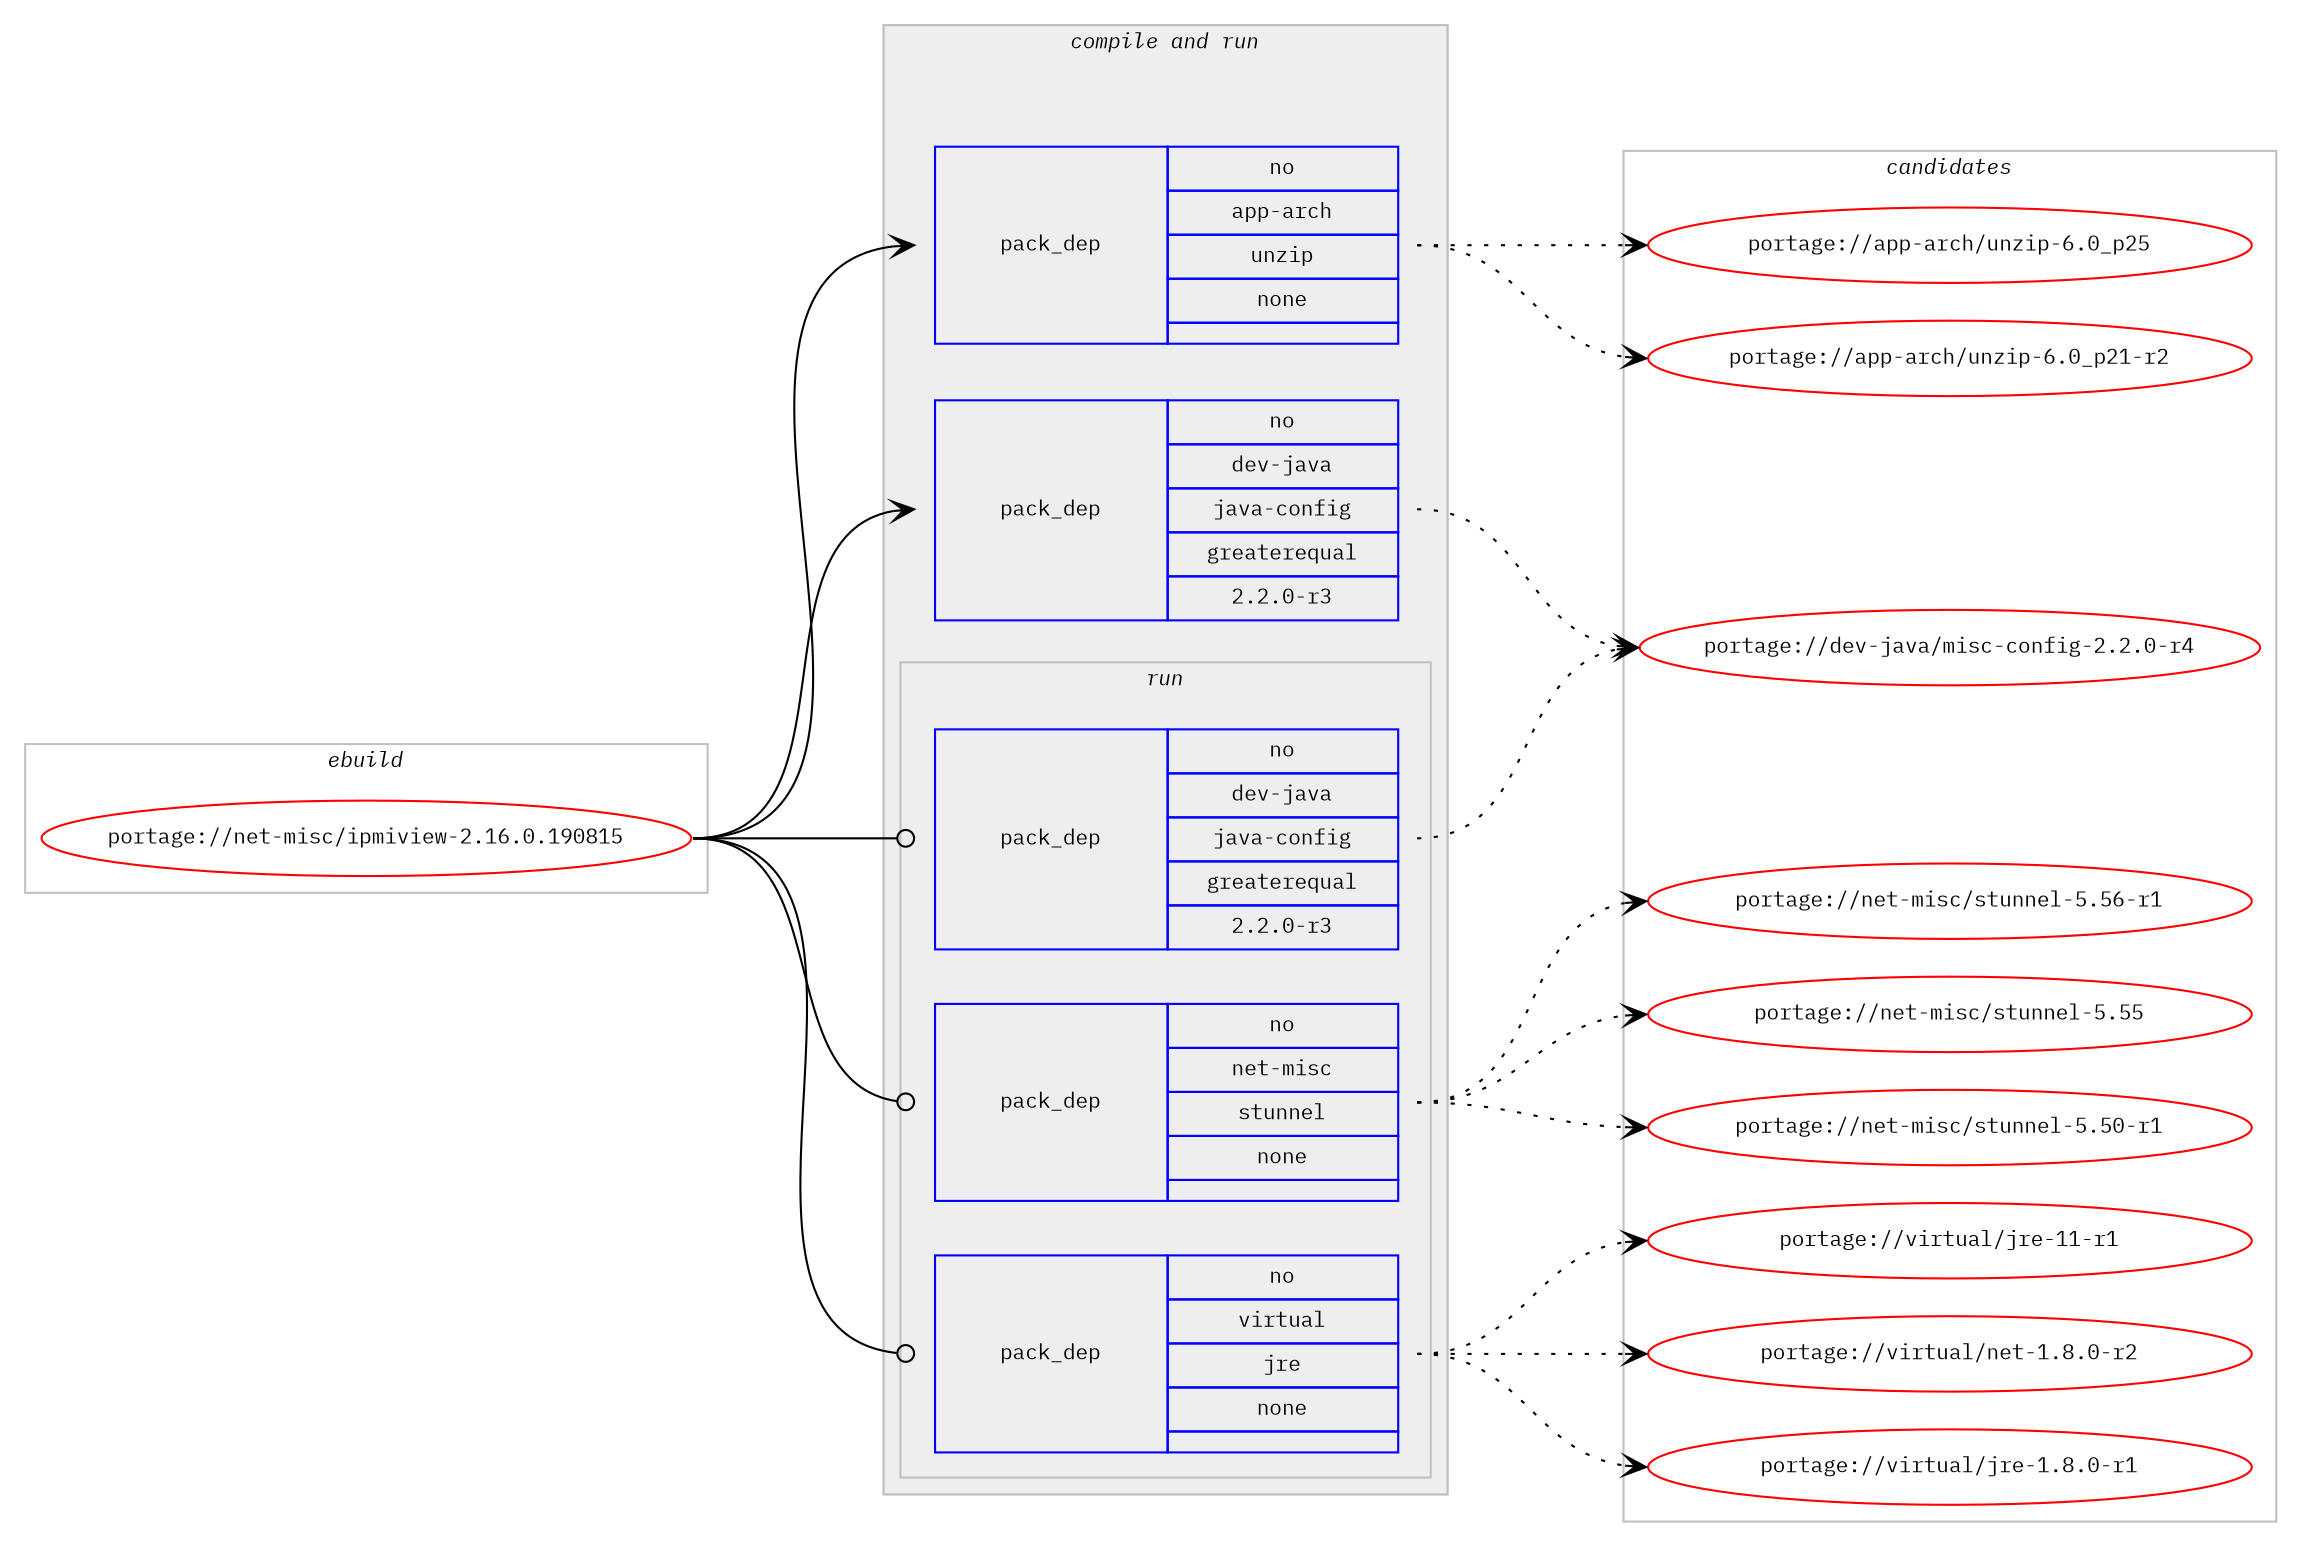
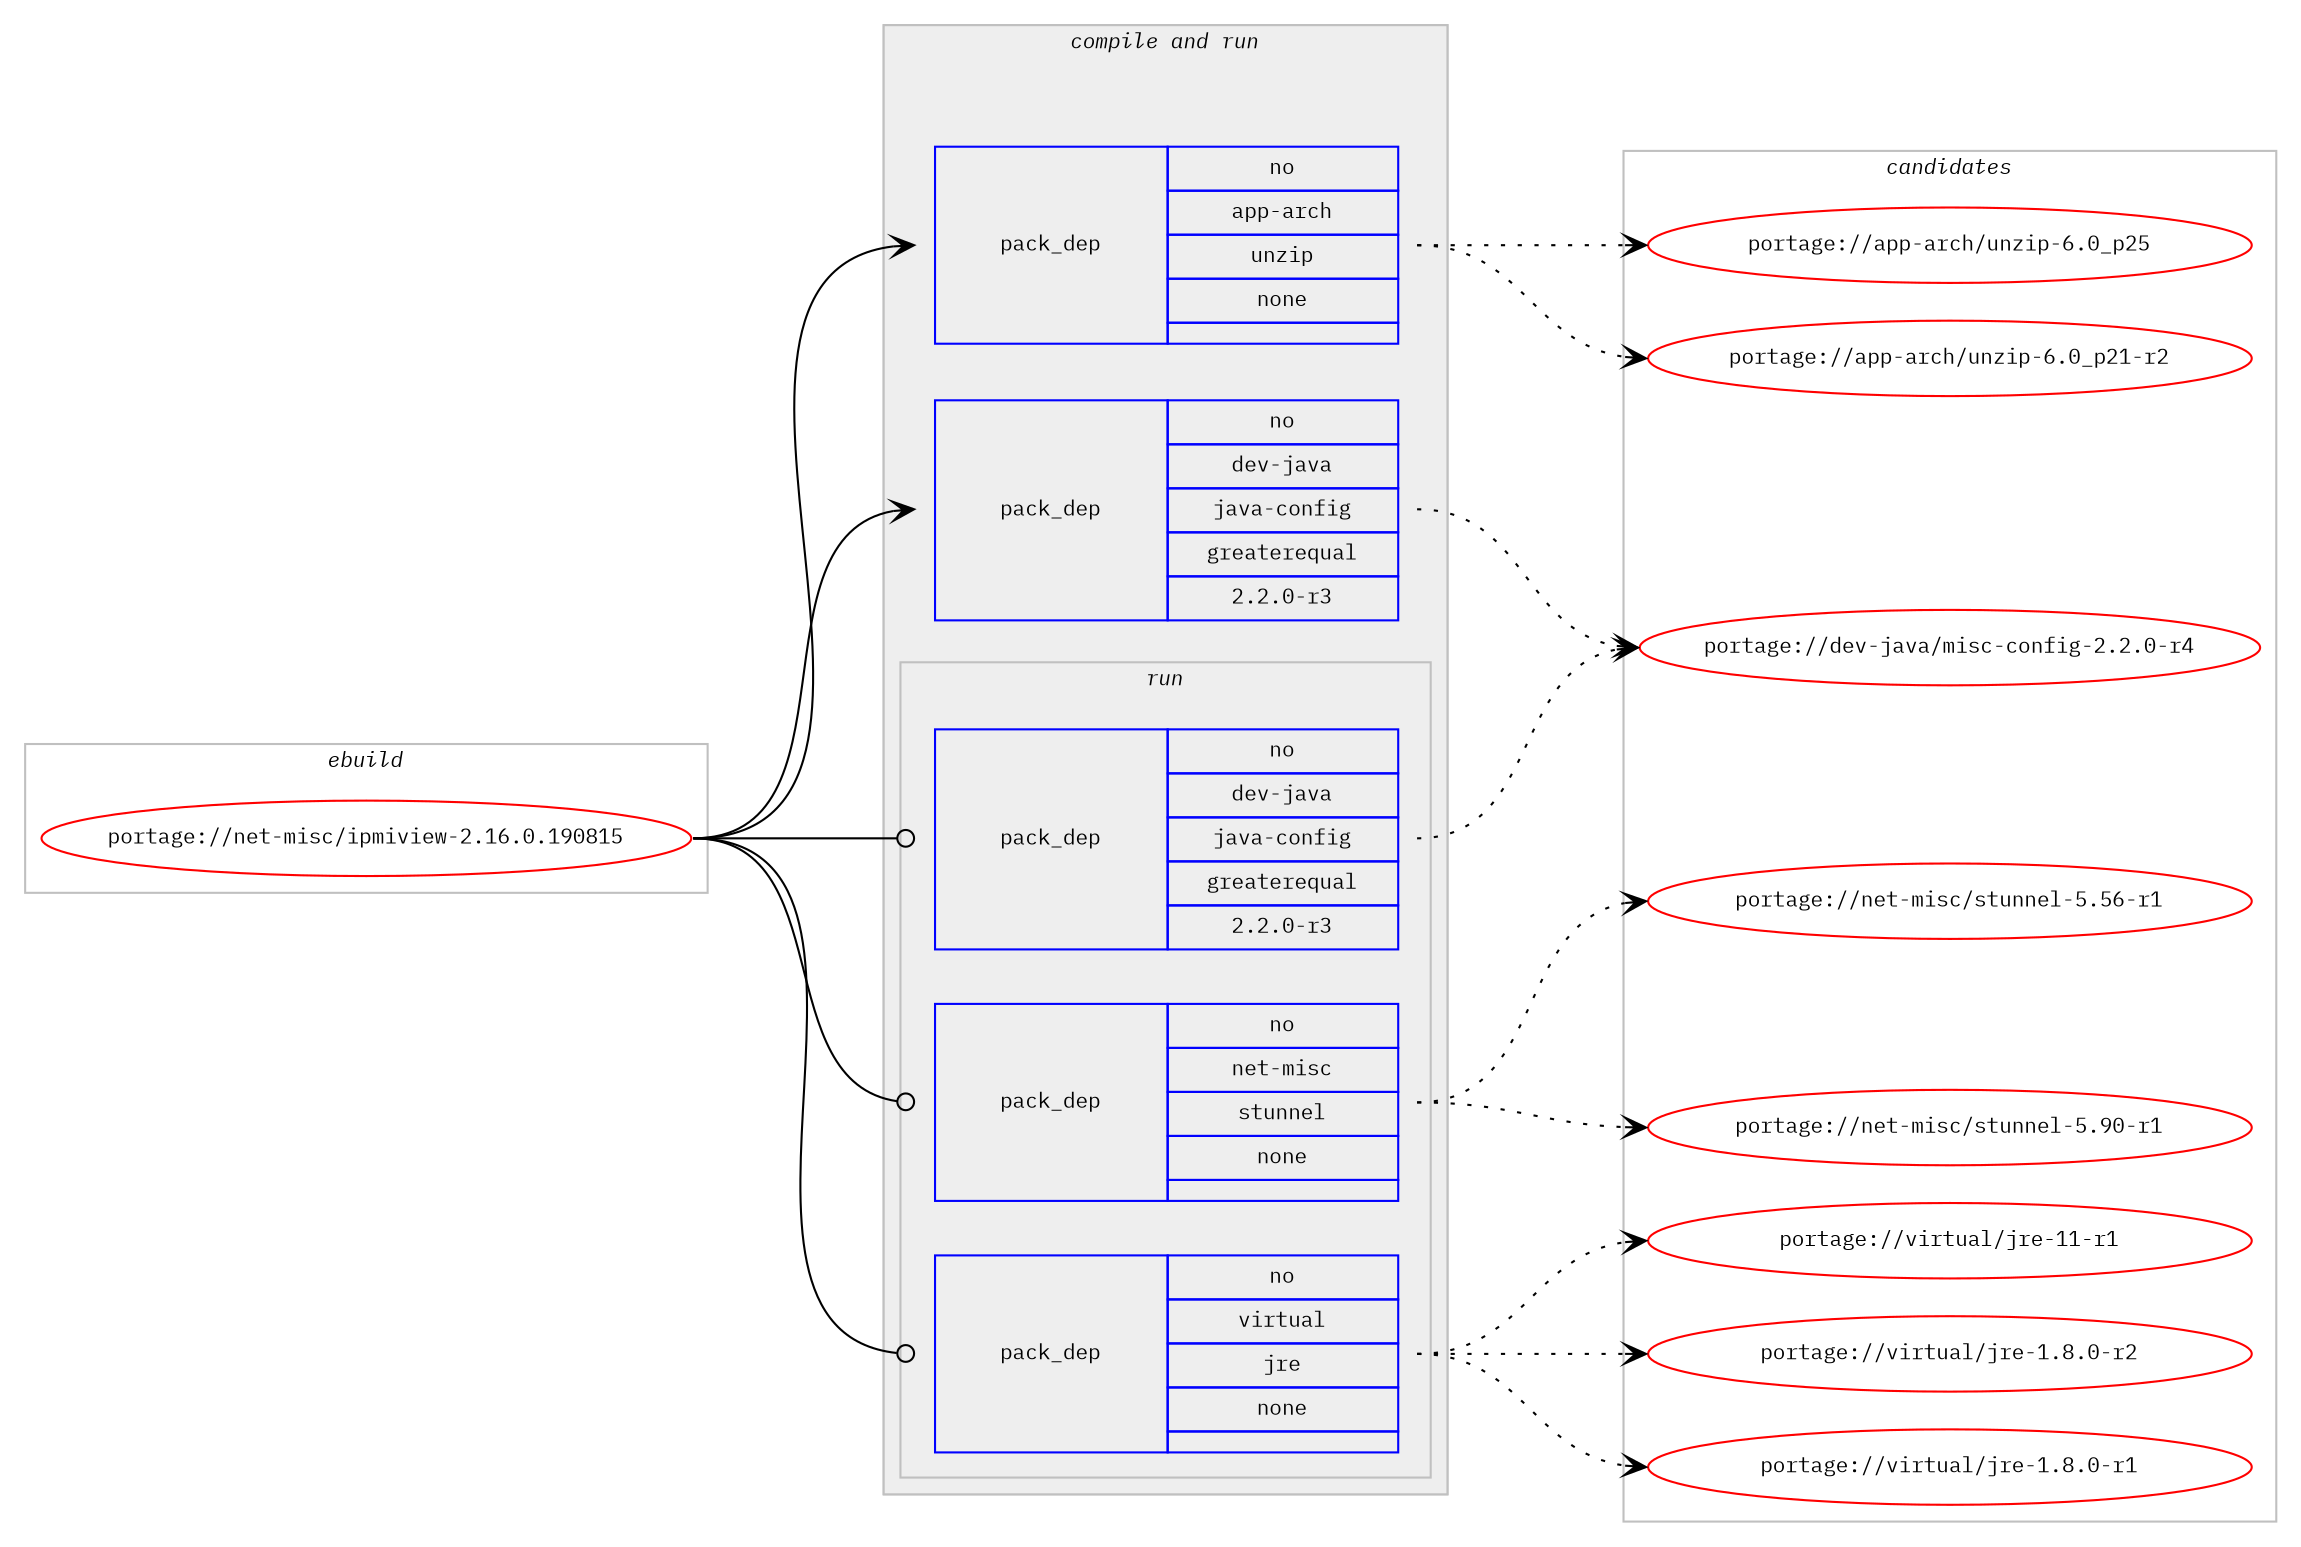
node "portage://net-misc/stunnel-5.55": removed
node "portage://net-misc/stunnel-5.50-r1": label "portage://net-misc/stunnel-5.50-r1" -> "portage://net-misc/stunnel-5.90-r1"
node "portage://virtual/net-1.8.0-r2": label "portage://virtual/net-1.8.0-r2" -> "portage://virtual/jre-1.8.0-r2"
